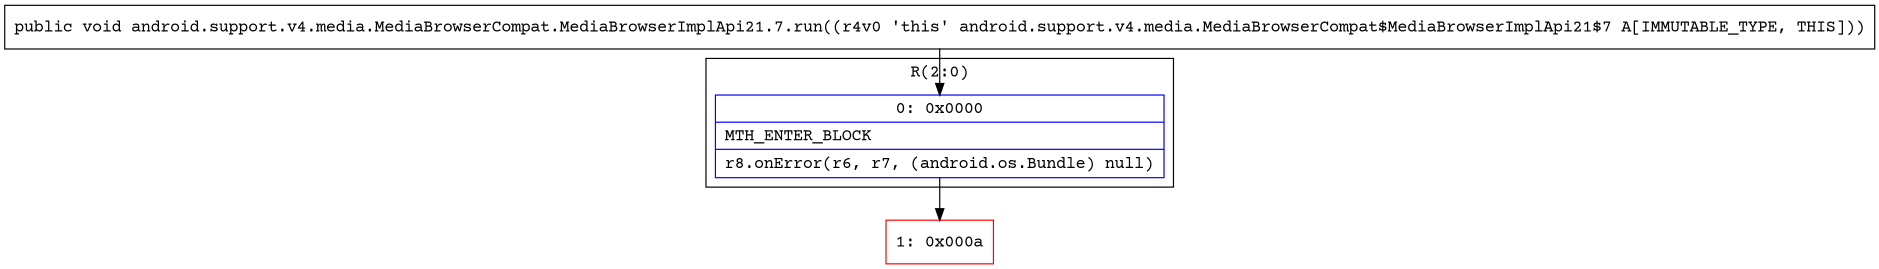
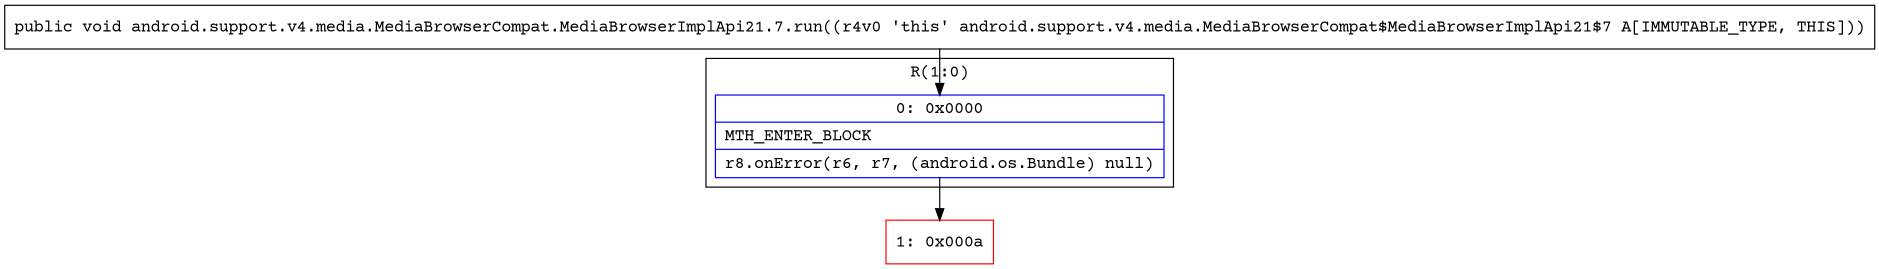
cluster "R(2:0)": label "R(2:0)" -> "R(1:0)"
